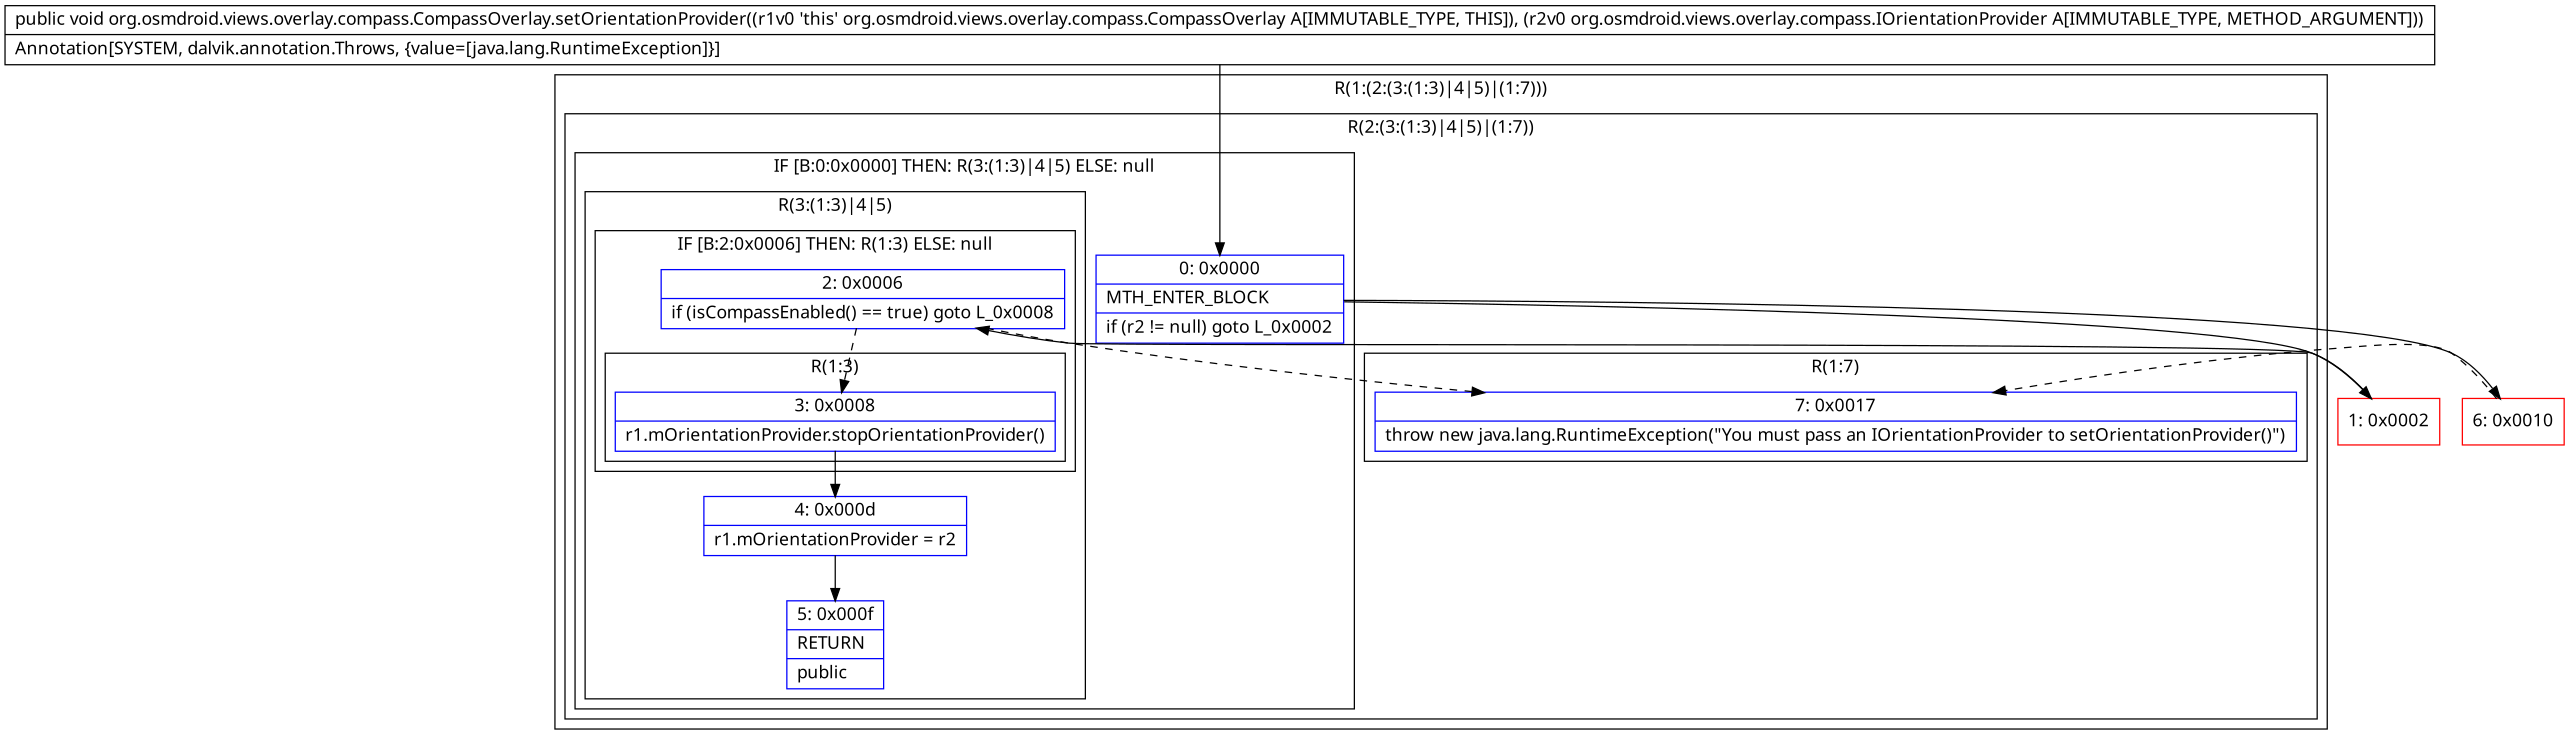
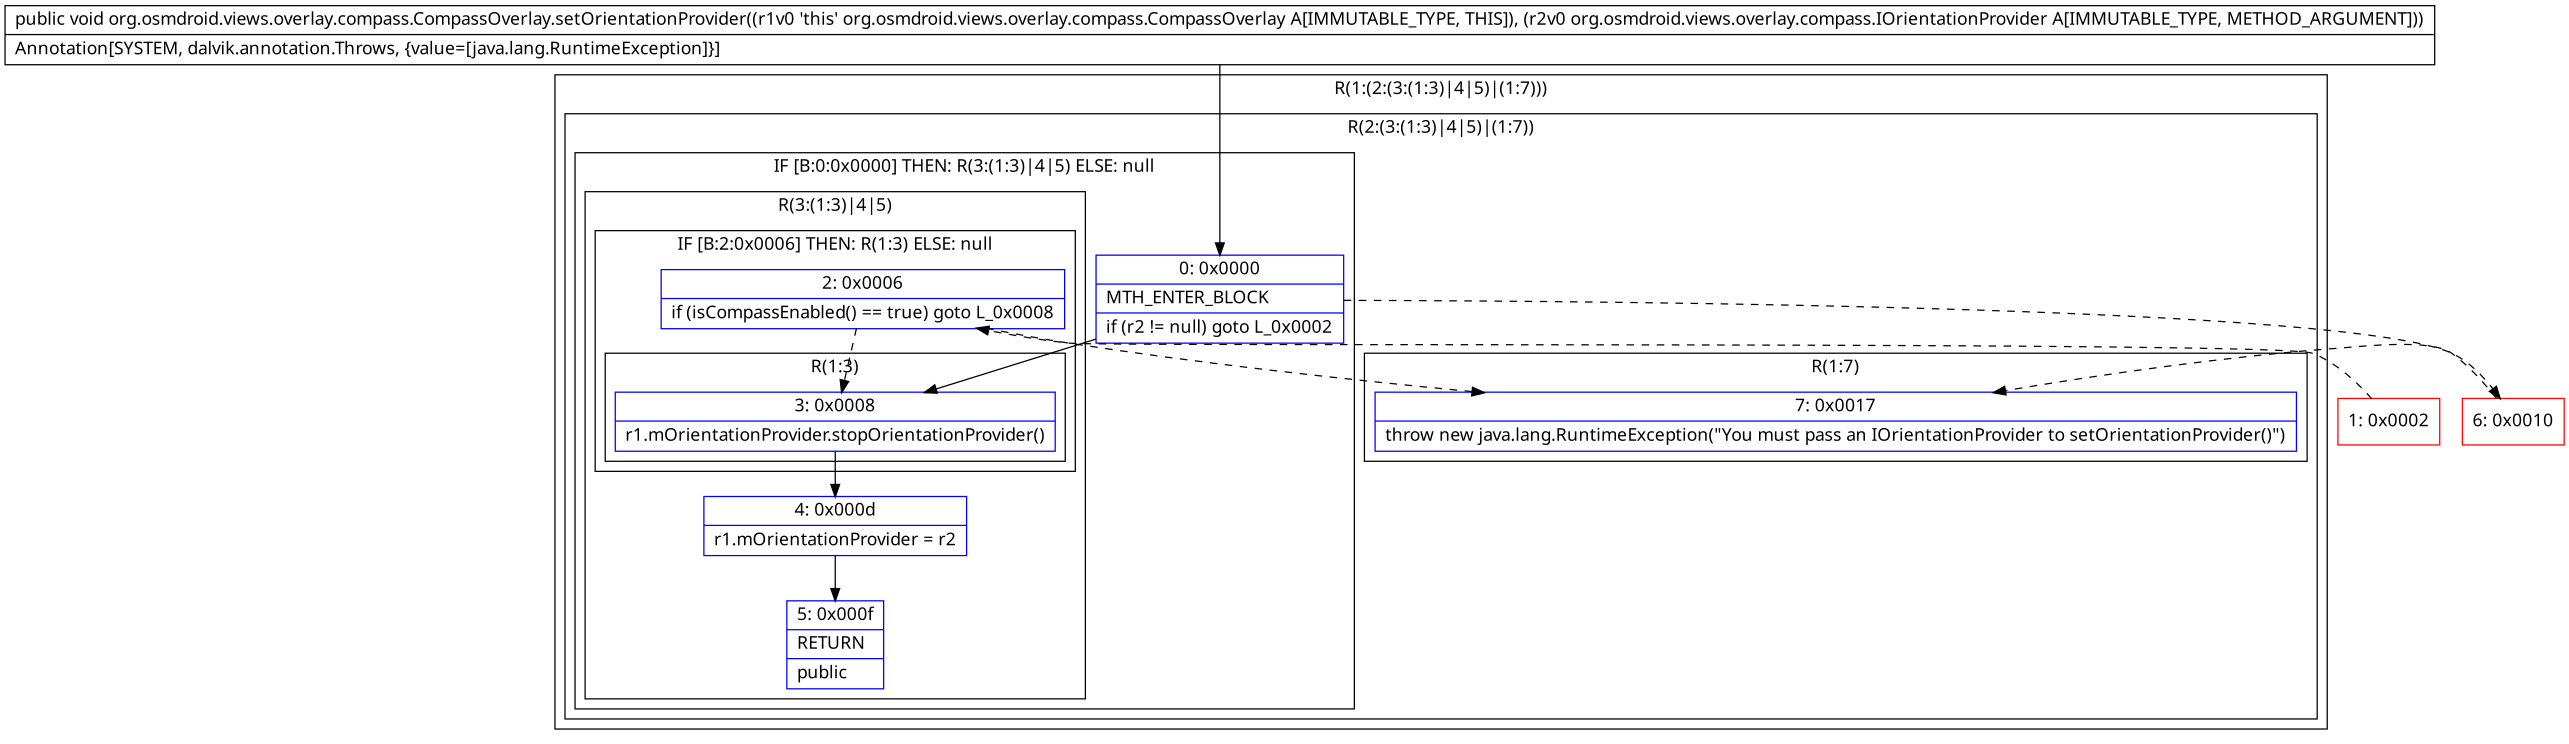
edge "0: 0x0000" -> "6: 0x0010": style solid -> dashed
edge "0: 0x0000" -> "1: 0x0002": now "0: 0x0000" -> "3: 0x0008"
edge "1: 0x0002" -> "2: 0x0006": style solid -> dashed
